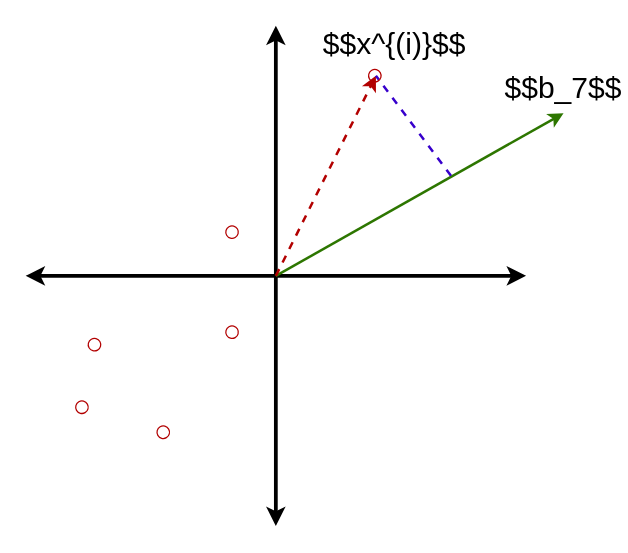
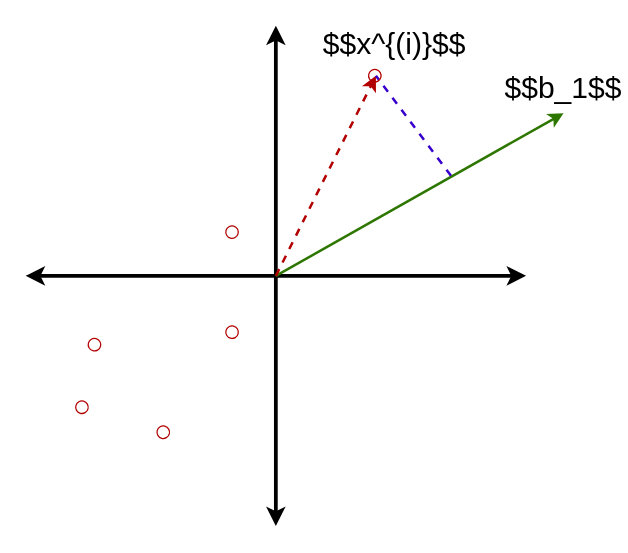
node "$$b_7$$": label "$$b_7$$" -> "$$b_1$$"
